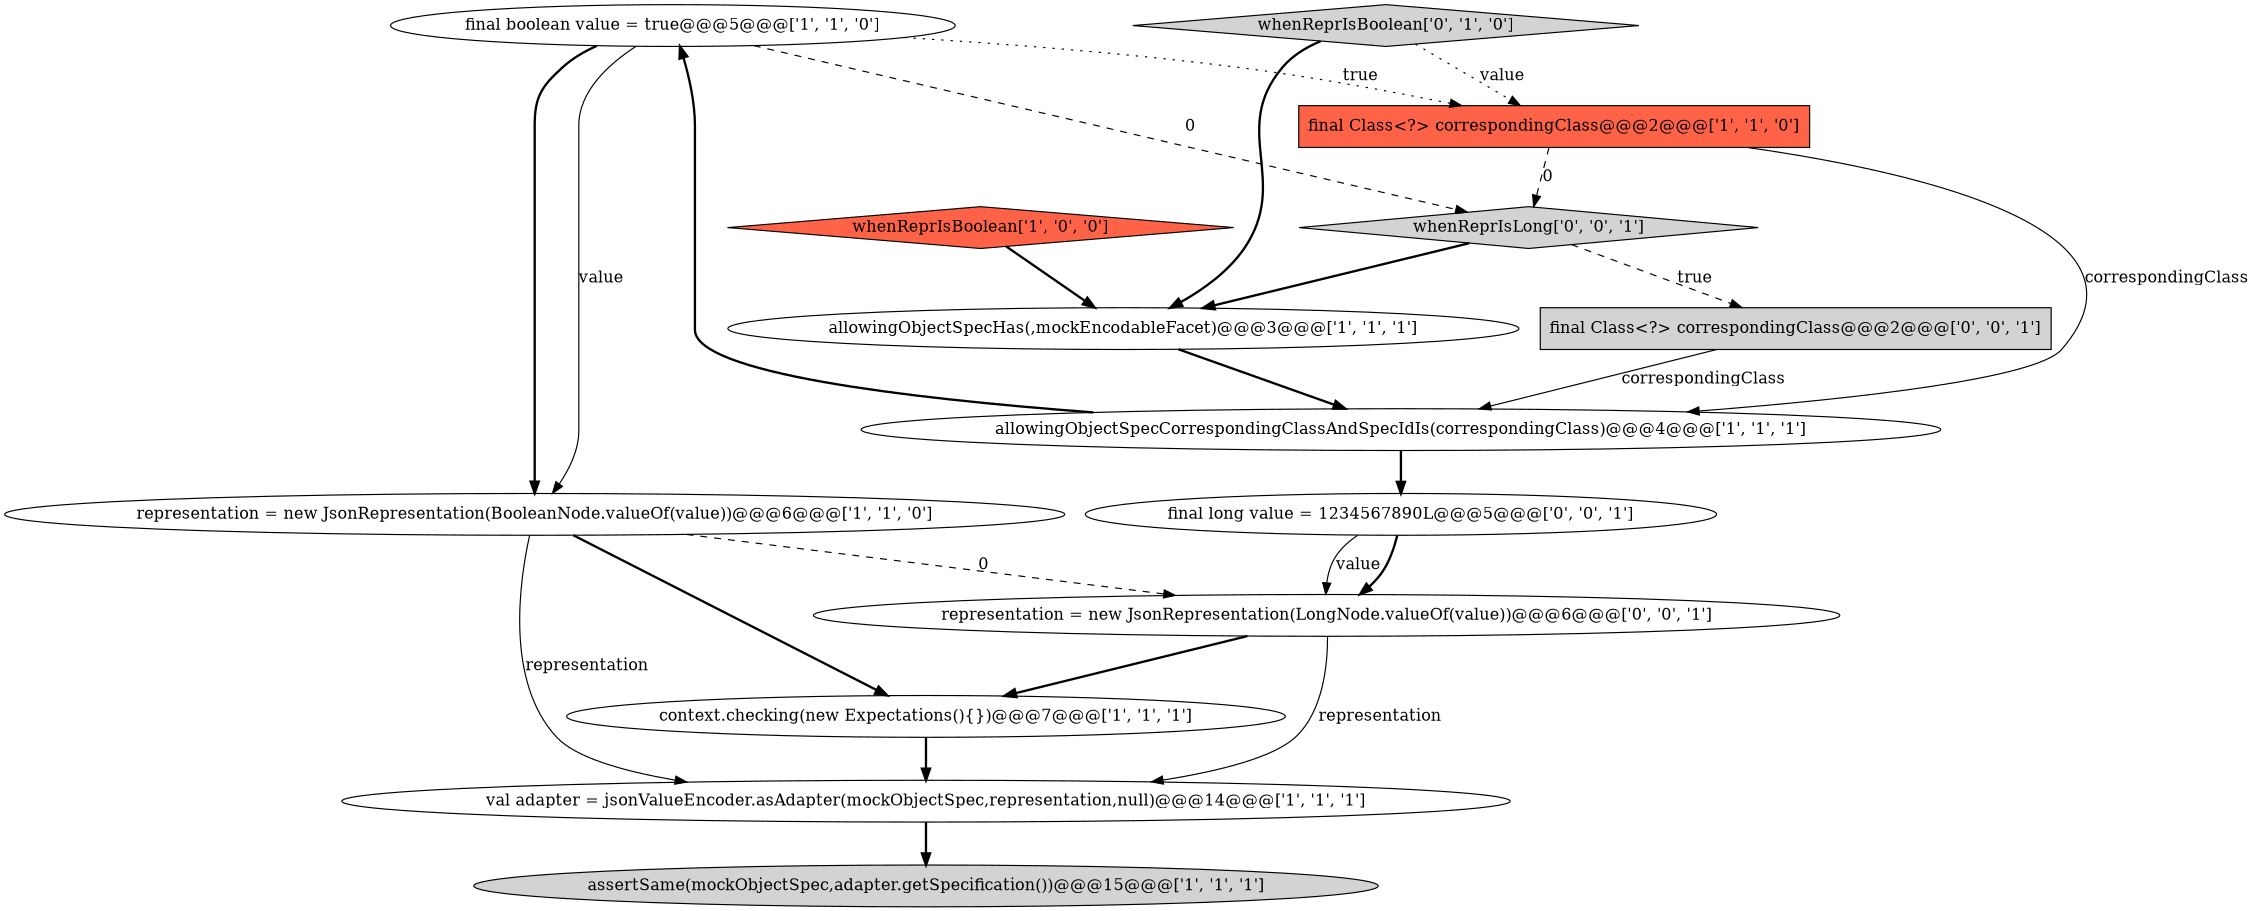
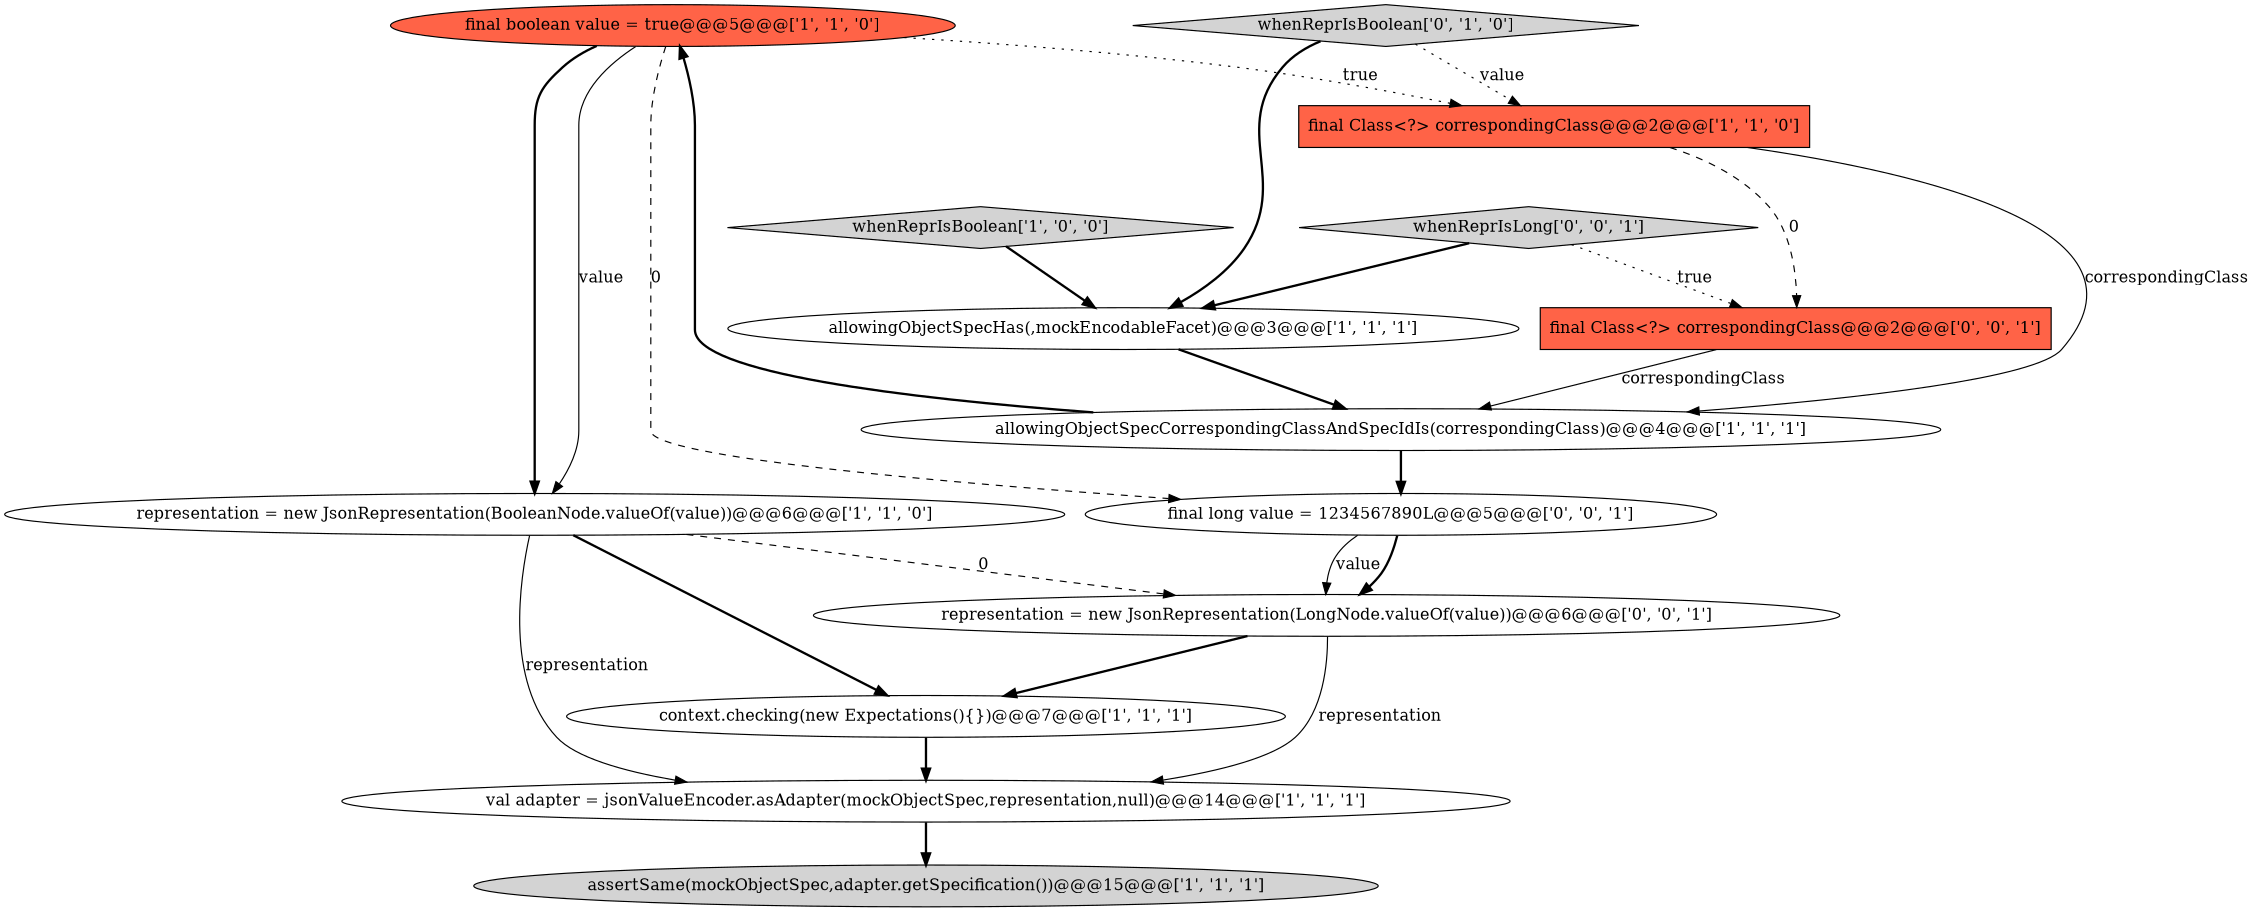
node "final boolean value = true@@@5@@@['1', '1', '0']": fillcolor white -> tomato
edge "final boolean value = true@@@5@@@['1', '1', '0']" -> "whenReprIsLong['0', '0', '1']": now "final boolean value = true@@@5@@@['1', '1', '0']" -> "final long value = 1234567890L@@@5@@@['0', '0', '1']"
edge "final Class<?> correspondingClass@@@2@@@['1', '1', '0']" -> "whenReprIsLong['0', '0', '1']": now "final Class<?> correspondingClass@@@2@@@['1', '1', '0']" -> "final Class<?> correspondingClass@@@2@@@['0', '0', '1']"
node "whenReprIsBoolean['1', '0', '0']": fillcolor tomato -> lightgray
edge "whenReprIsLong['0', '0', '1']" -> "final Class<?> correspondingClass@@@2@@@['0', '0', '1']": style dashed -> dotted
node "final Class<?> correspondingClass@@@2@@@['0', '0', '1']": fillcolor lightgray -> tomato
